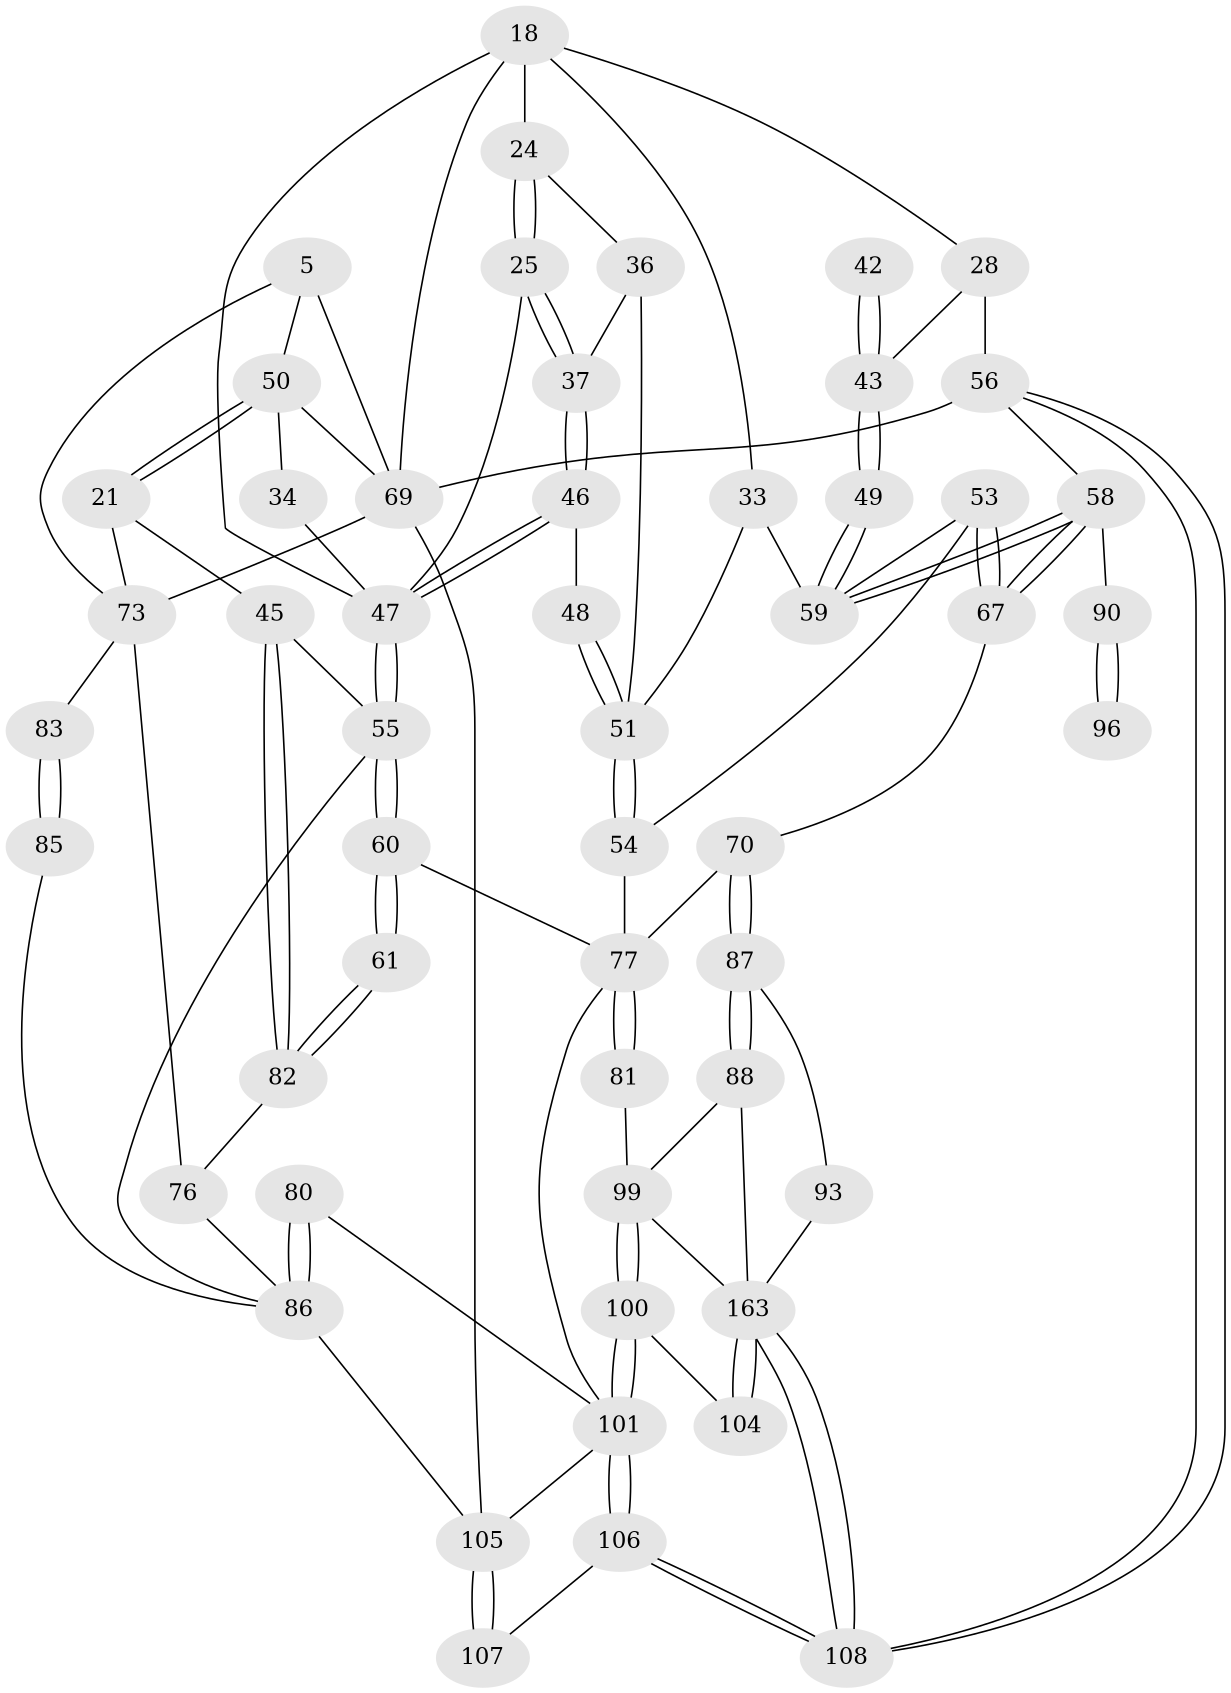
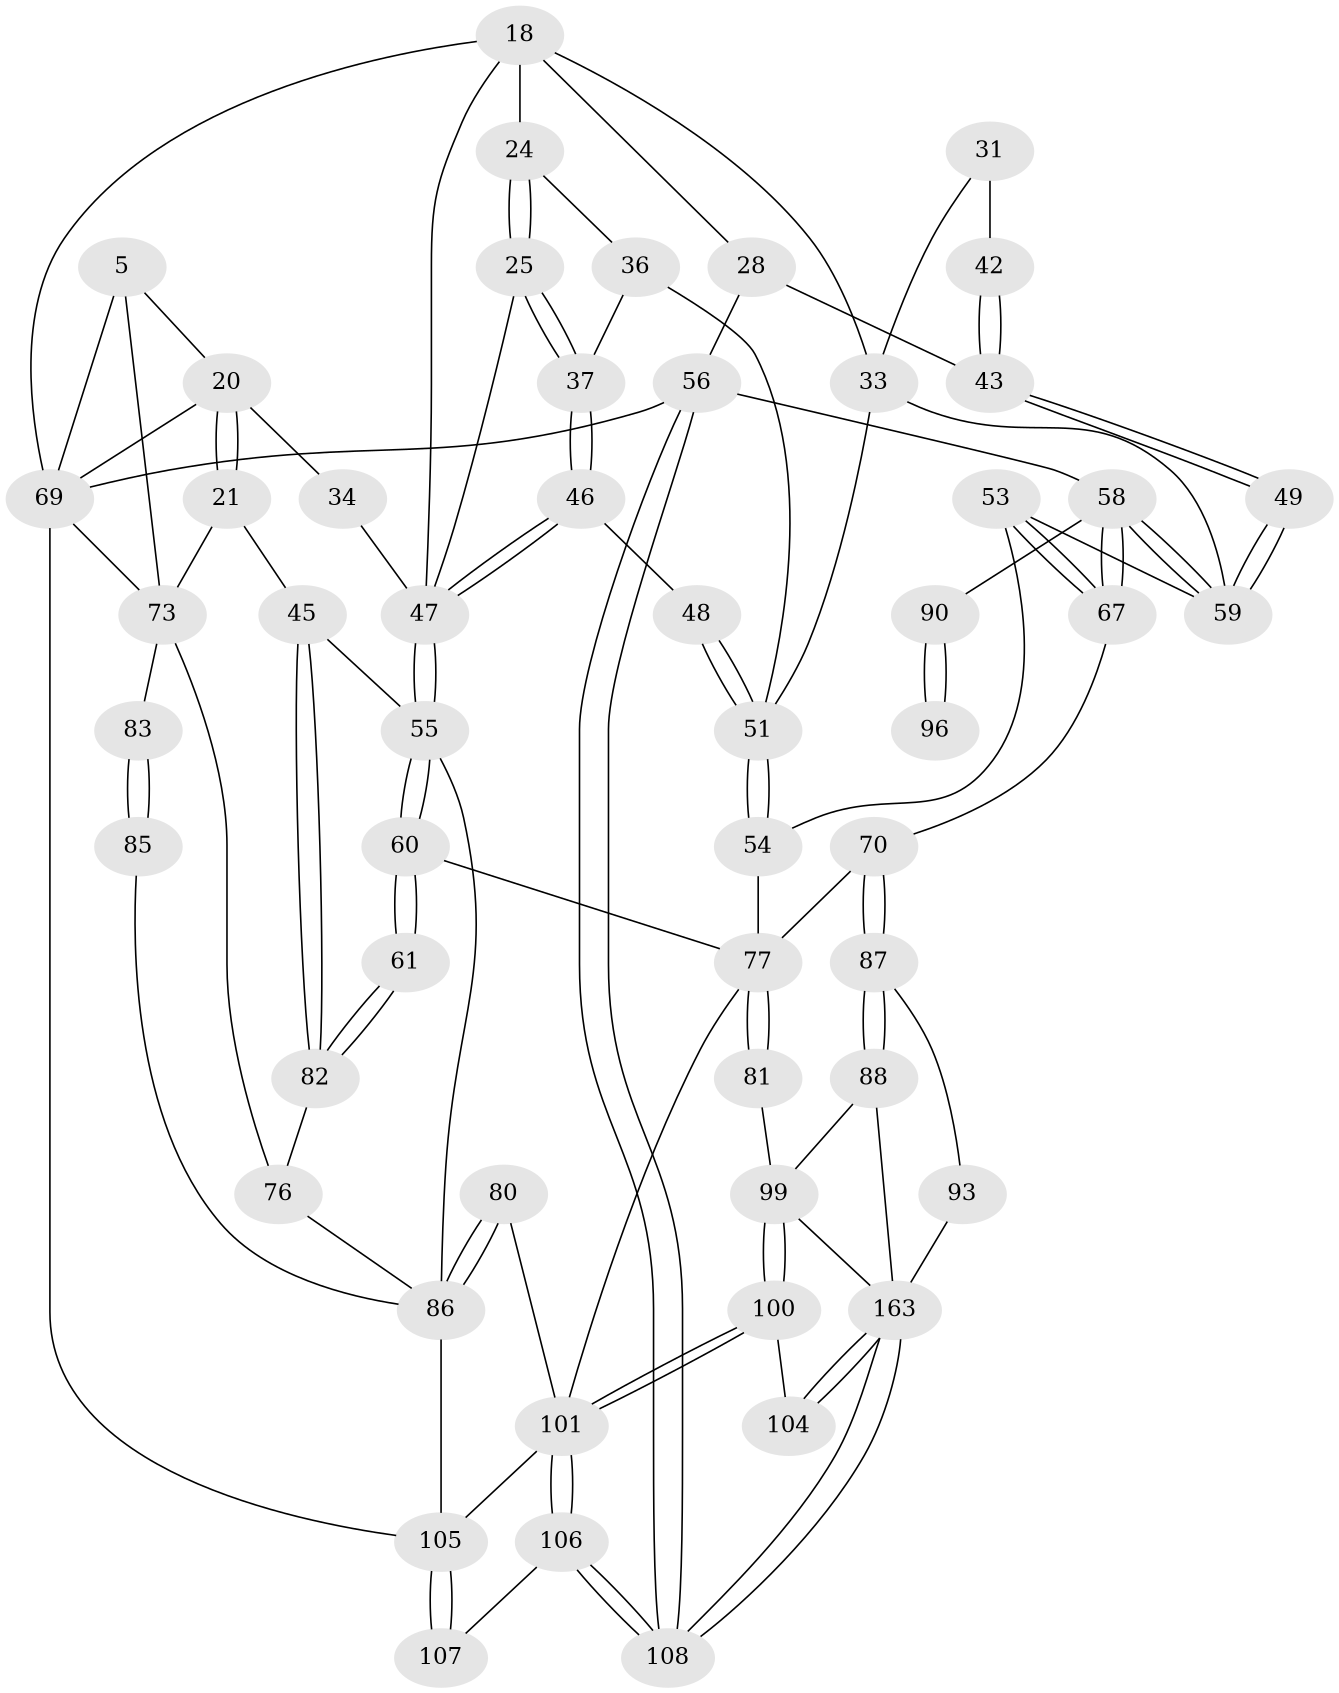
node "31": added
node "50": label "50" -> "20"
